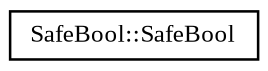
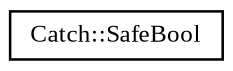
node "SafeBool::SafeBool": label "SafeBool::SafeBool" -> "Catch::SafeBool"
